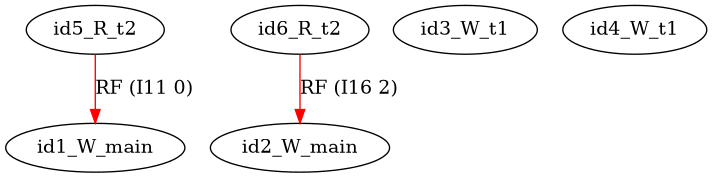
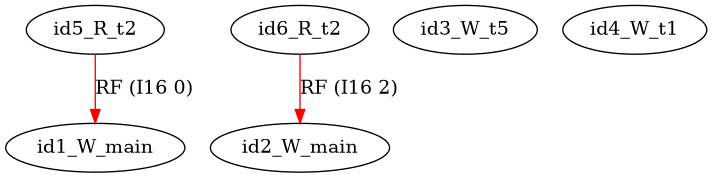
node "id3_W_t1": label "id3_W_t1" -> "id3_W_t5"
edge "id5_R_t2" -> "id1_W_main": label "RF (I11 0)" -> "RF (I16 0)"
